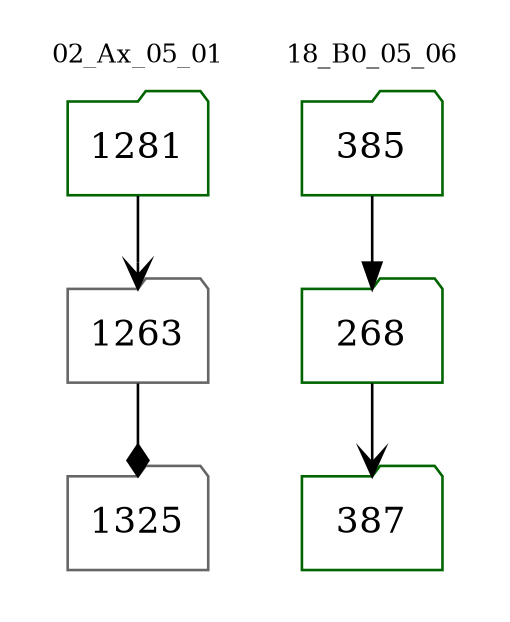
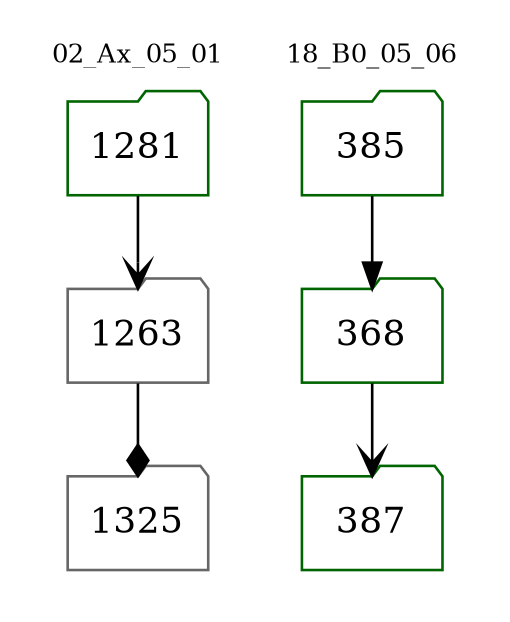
node "268": label "268" -> "368"
